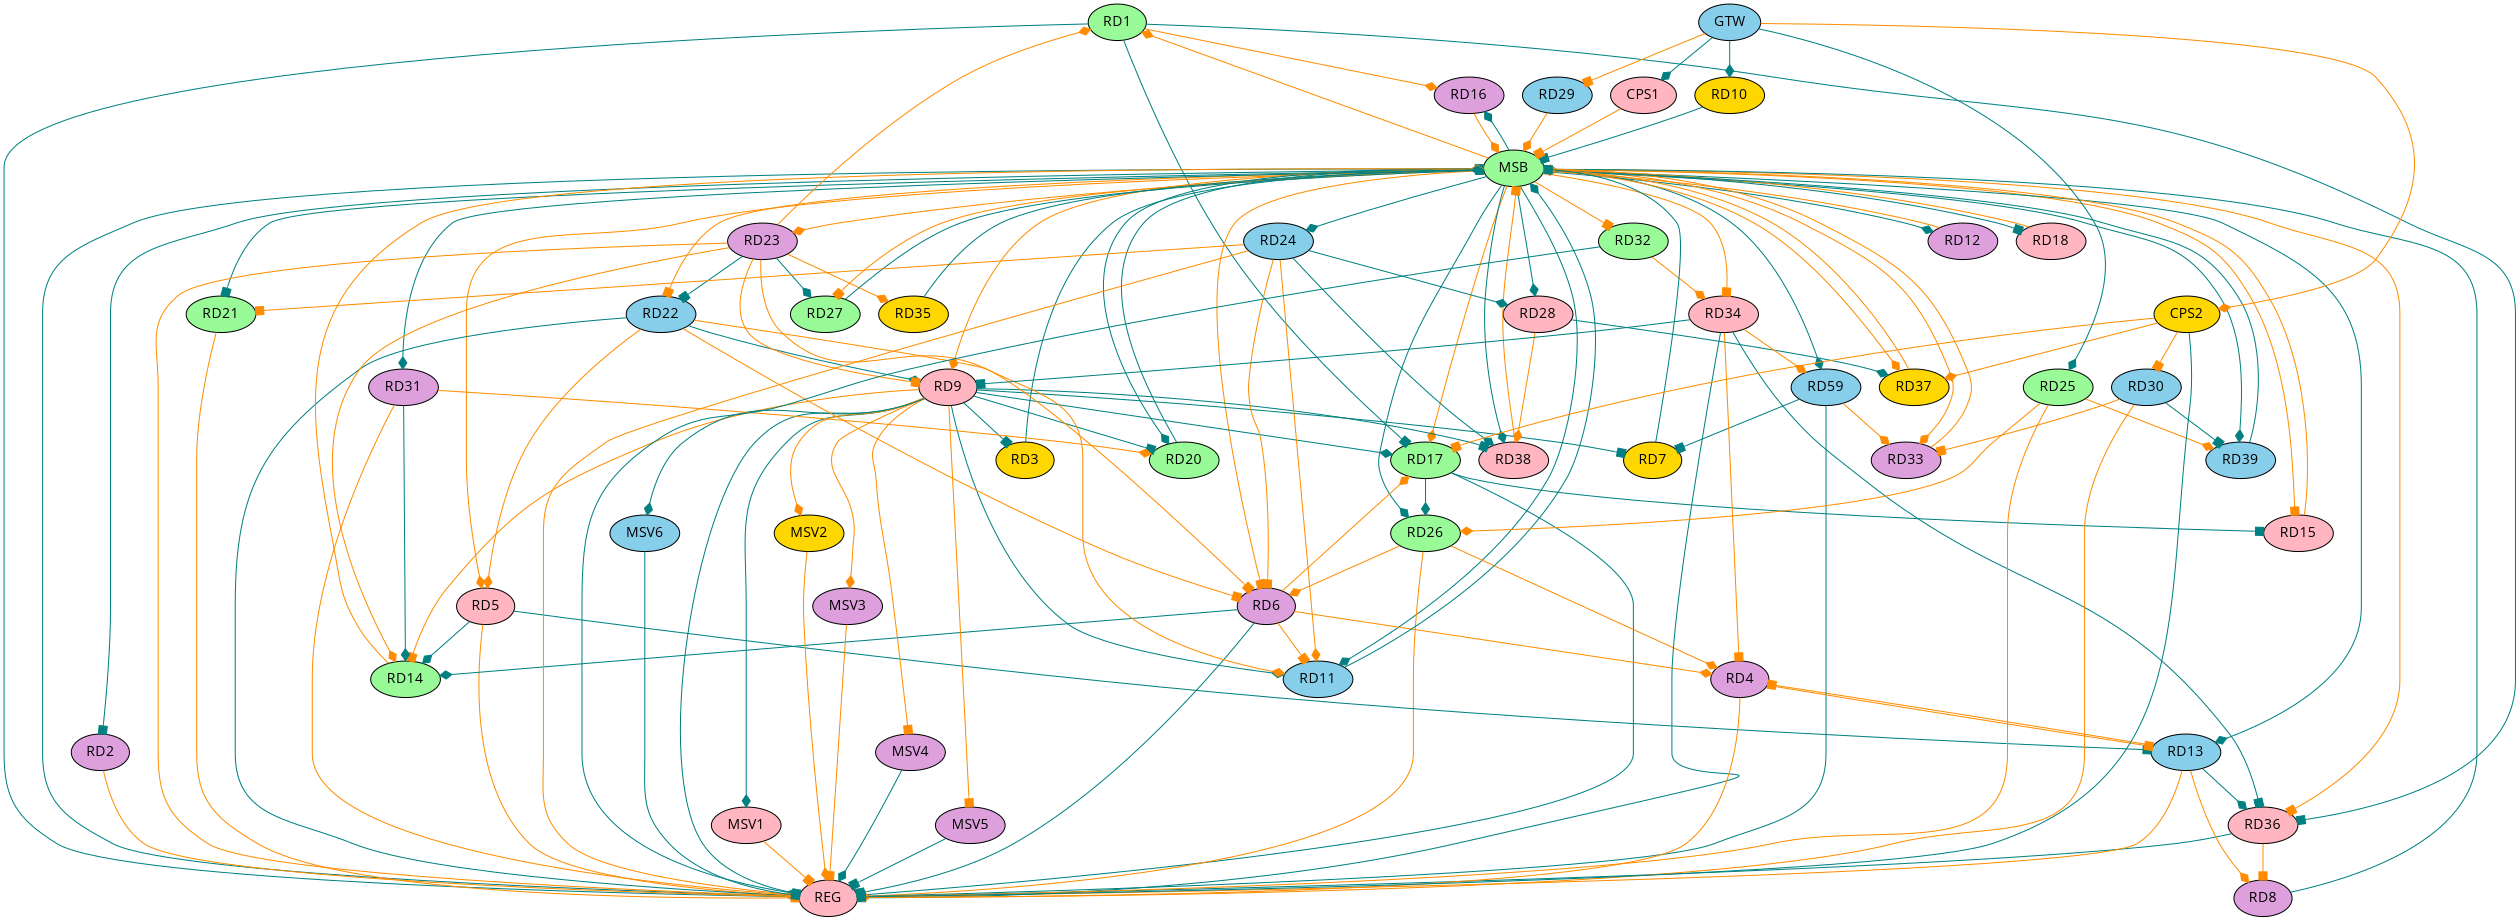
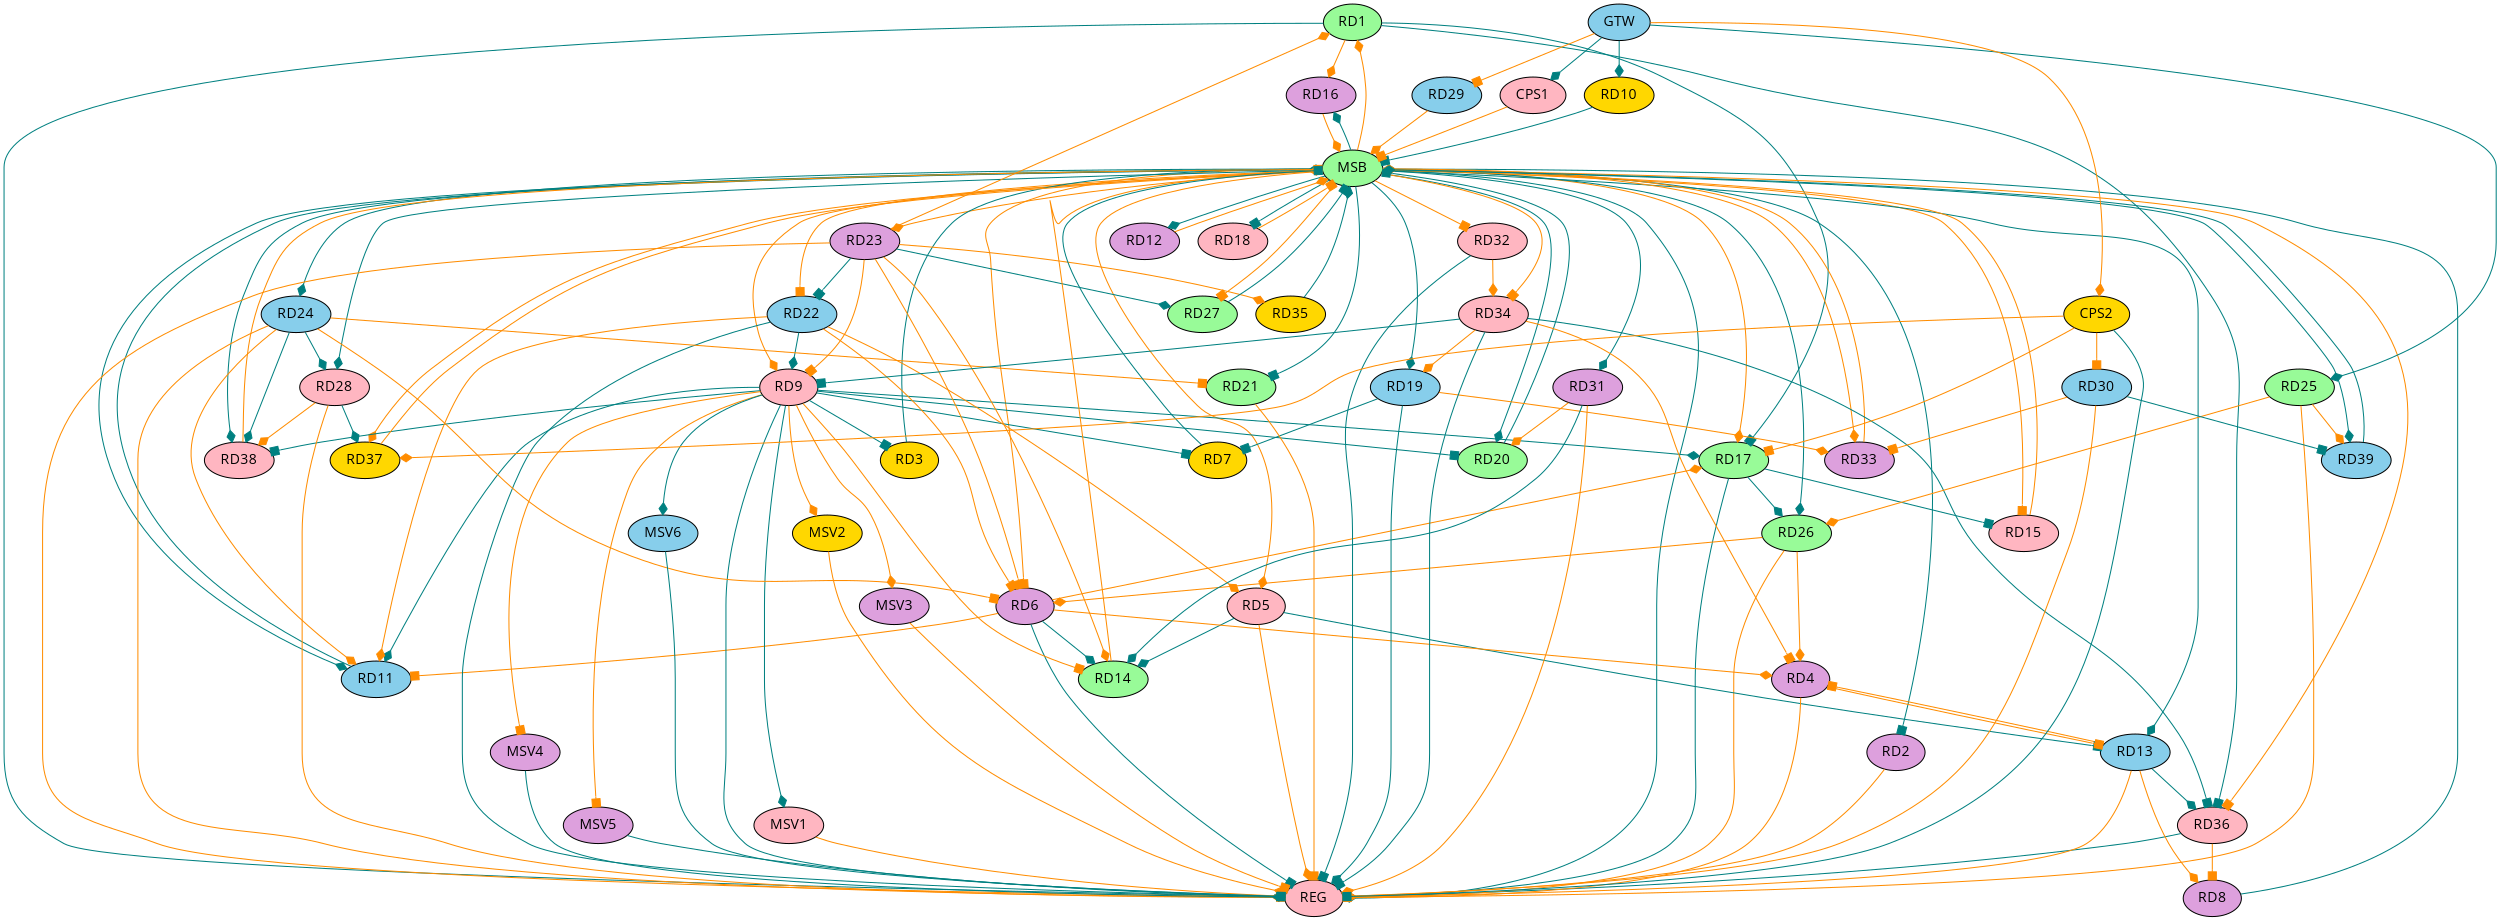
node "RD32": fillcolor palegreen -> lightpink
node "RD59": label "RD59" -> "RD19"
edge "RD28" -> "REG": added
